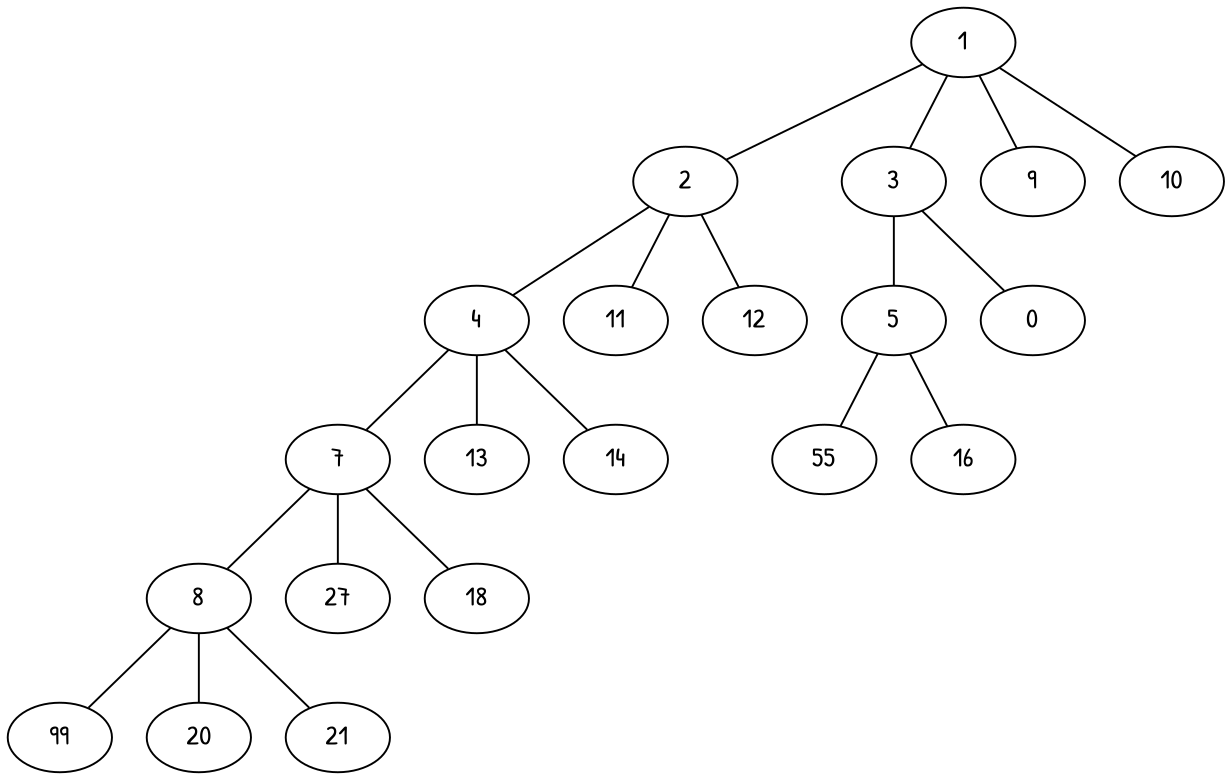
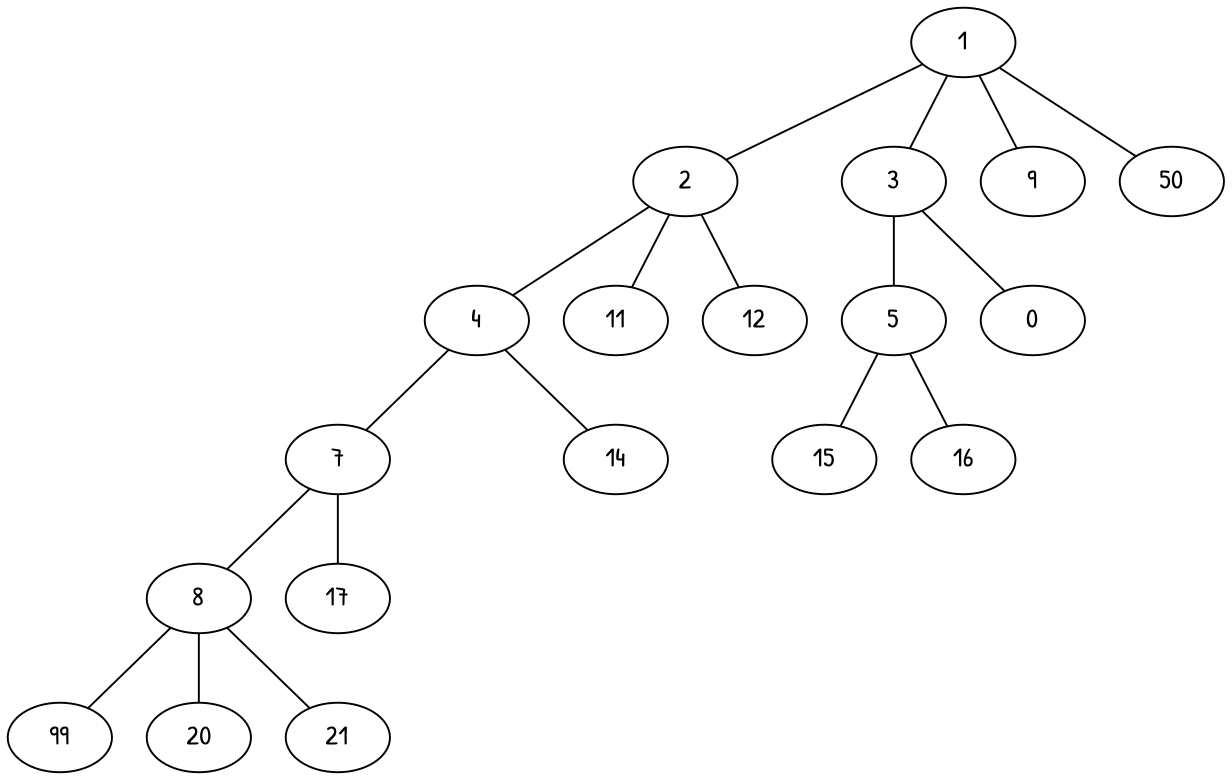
node "10": label "10" -> "50"
node "13": removed
node "55": label "55" -> "15"
node "27": label "27" -> "17"
node "18": removed
